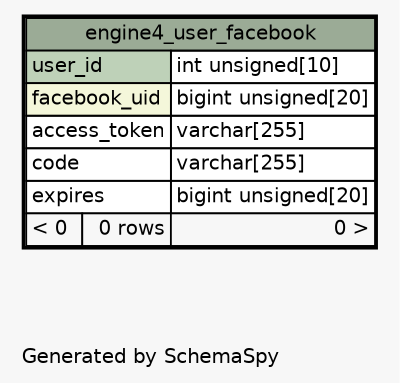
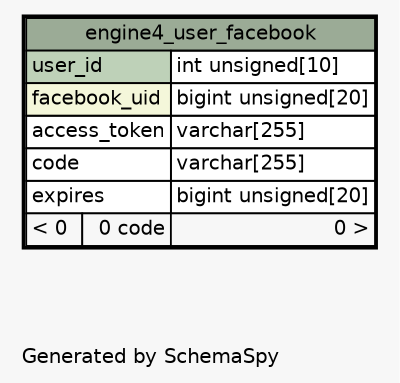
node "engine4_user_facebook": text "0 rows" -> "0 code"
